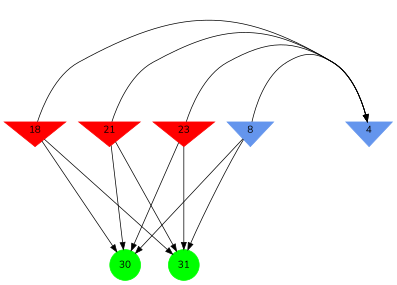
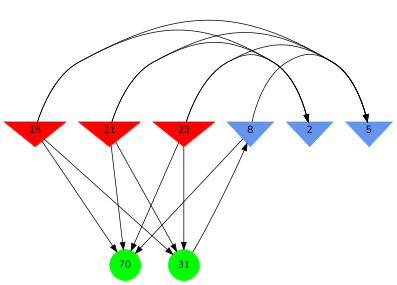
node "2": added
node "4": label "4" -> "5"
edge "8" -> "31": reversed
node "30": label "30" -> "70"
